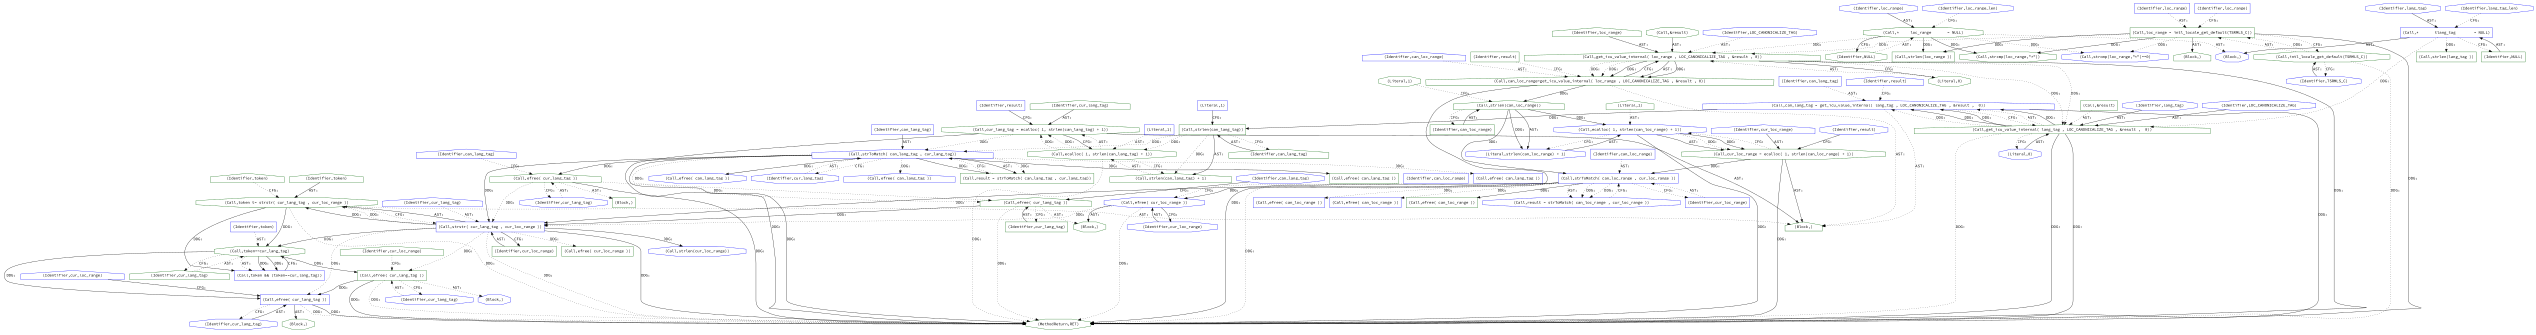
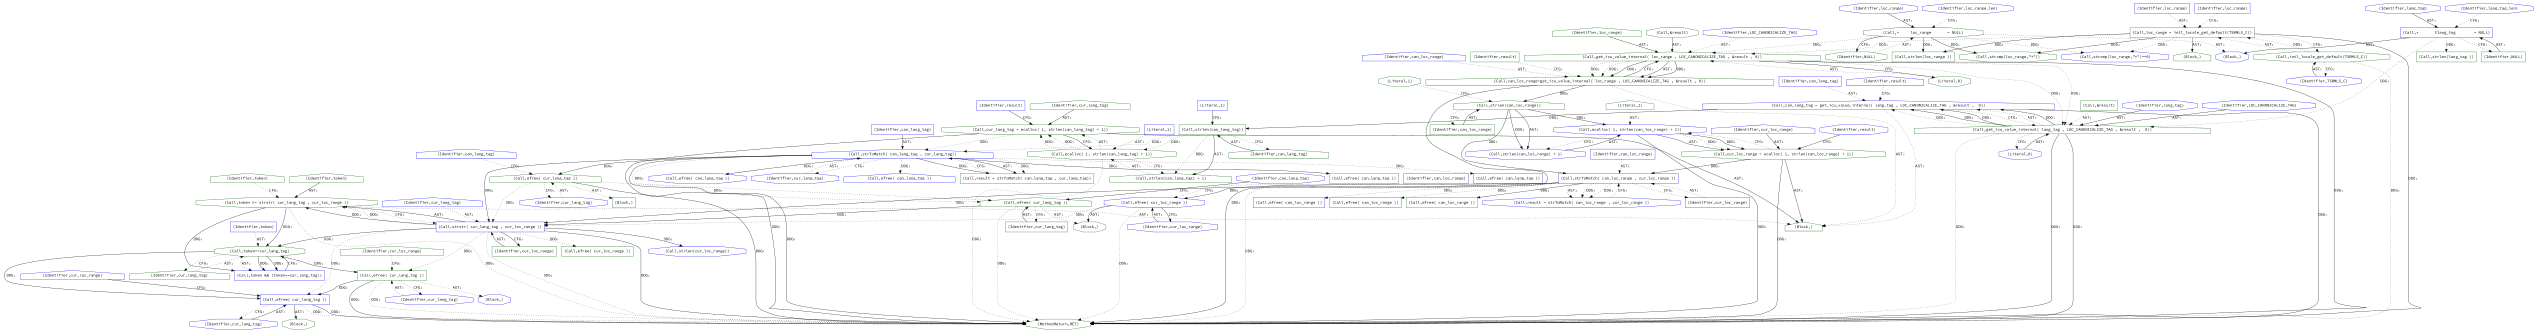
node "(Literal,strlen(can_loc_range) + 1)": label "(Literal,strlen(can_loc_range) + 1)" -> "(Call,strlen(can_loc_range) + 1)"
